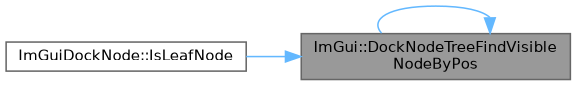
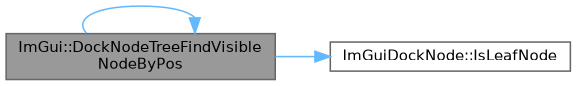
edge "ImGuiDockNode::IsLeafNode" -> "ImGui::DockNodeTreeFindVisible NodeByPos": reversed
